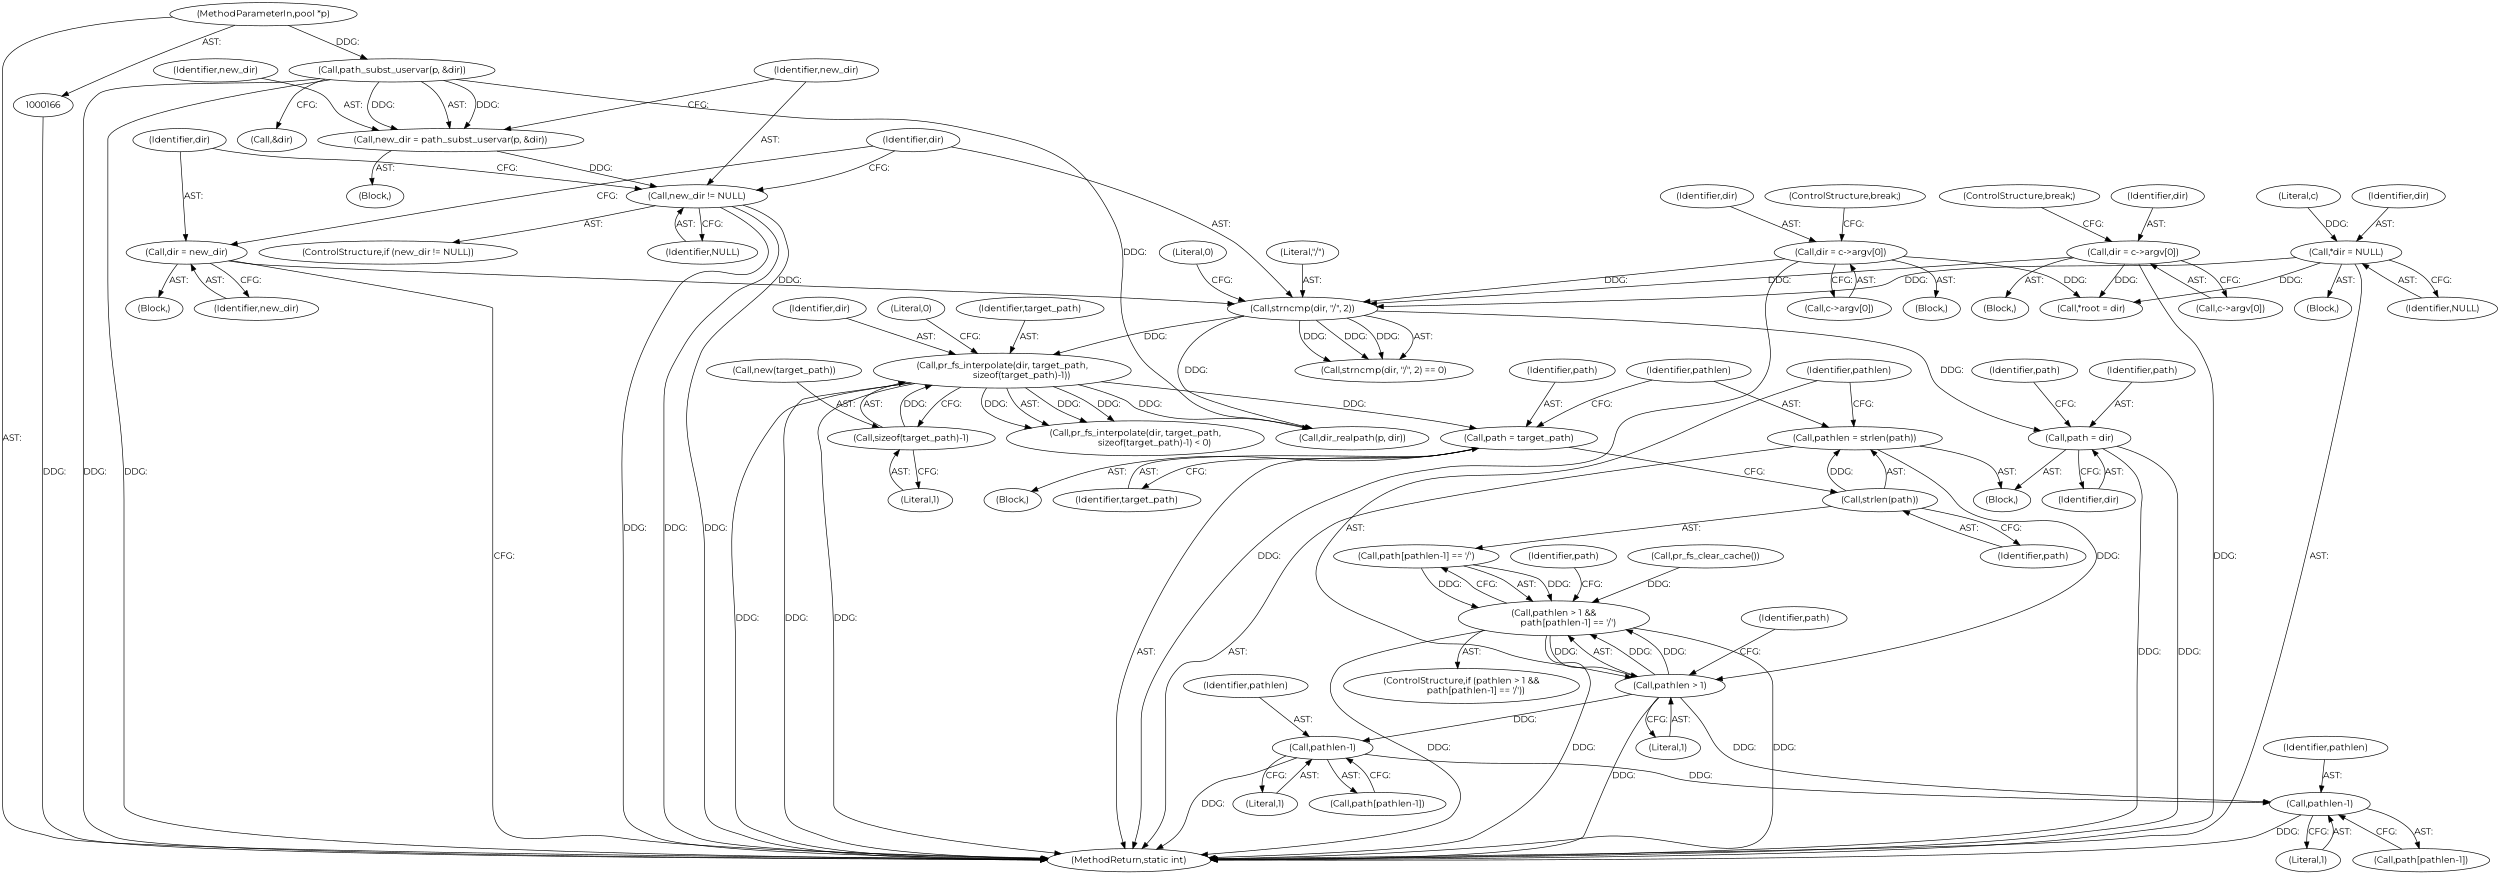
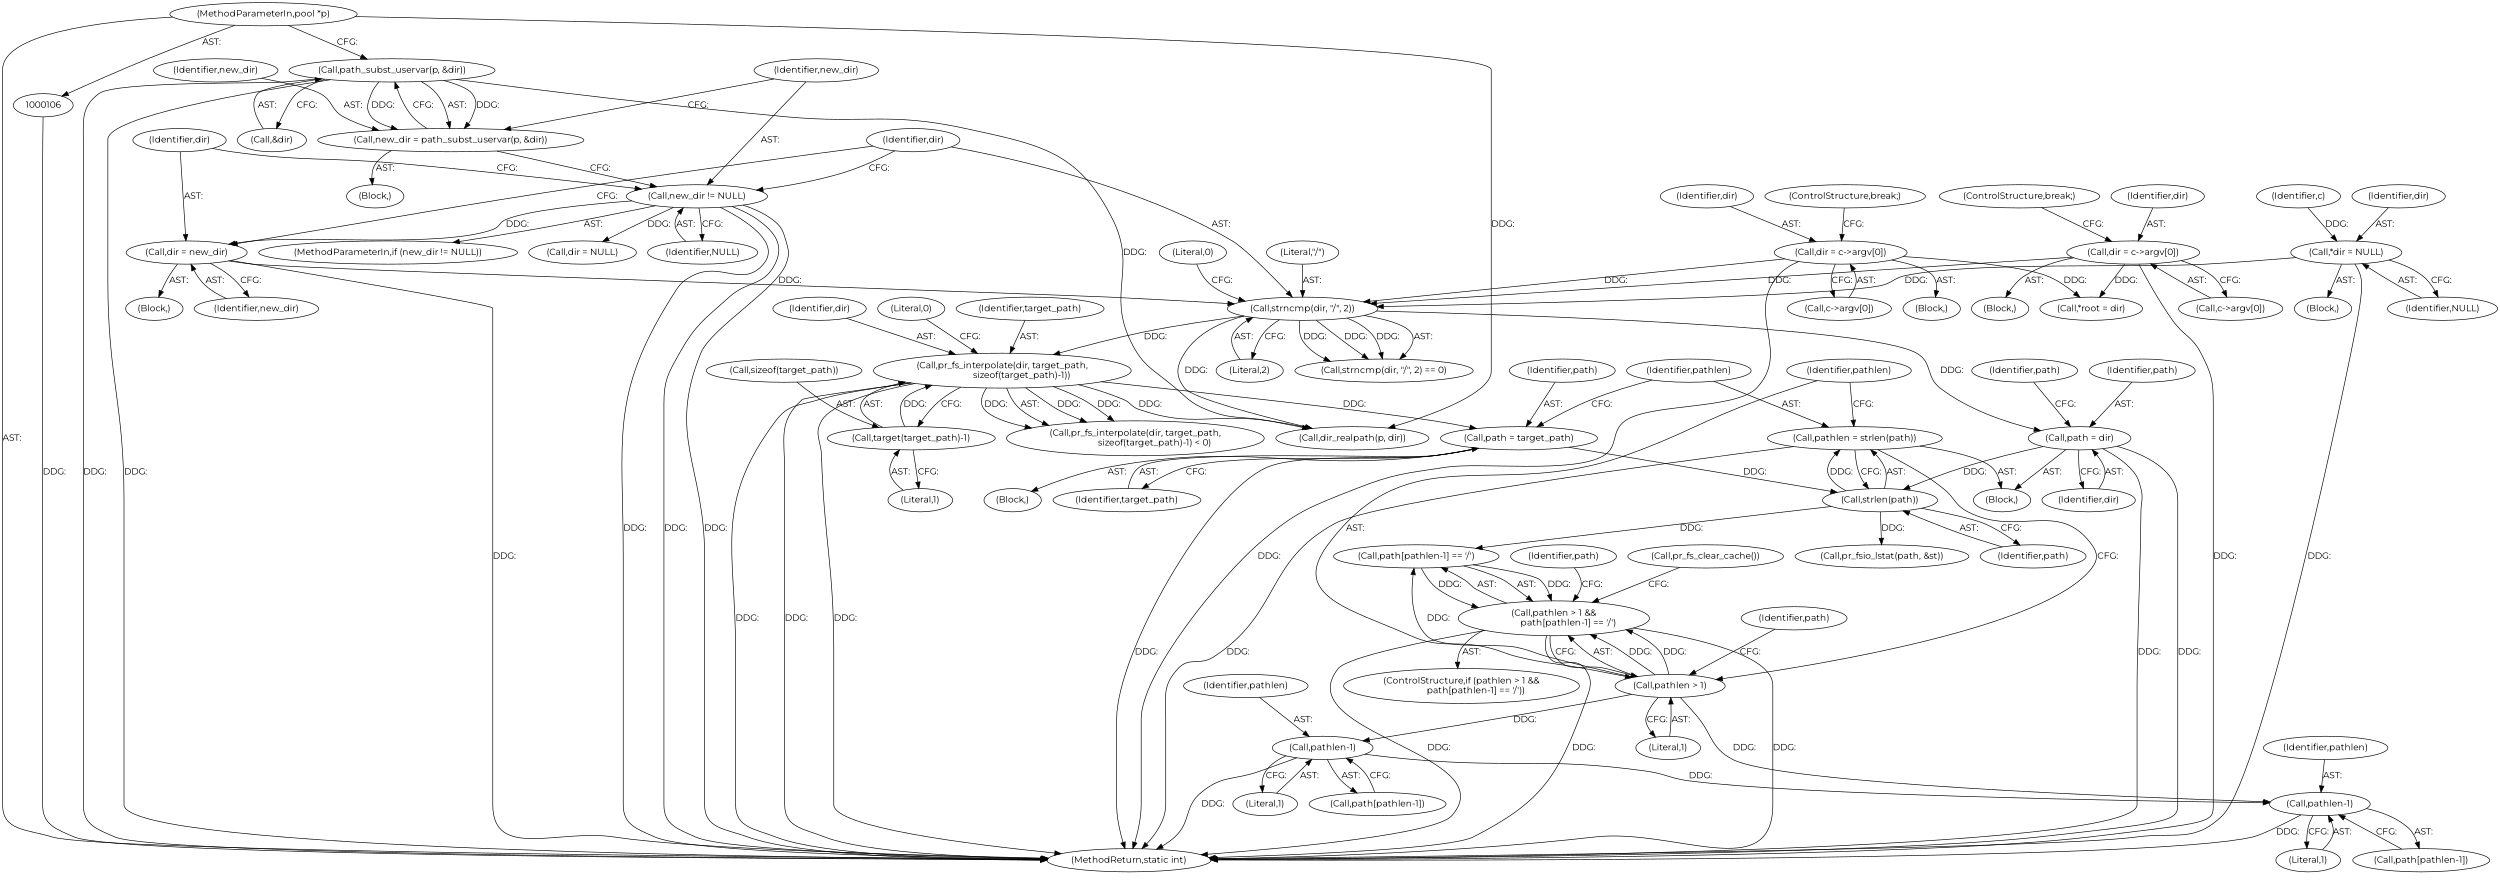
edge "(MethodParameterIn,pool *p)" -> "(Call,dir_realpath(p, dir))": added, label "DDG:"
edge "(MethodParameterIn,pool *p)" -> "(Call,path_subst_uservar(p, &dir))": label "DDG: " -> "CFG: "
edge "(Call,&dir)" -> "(Call,path_subst_uservar(p, &dir))": added, label "AST:"
node "1000166": label "1000166" -> "1000106"
edge "(Call,new_dir = path_subst_uservar(p, &dir))" -> "(Call,path_subst_uservar(p, &dir))": added, label "CFG:"
edge "(Call,new_dir = path_subst_uservar(p, &dir))" -> "(Call,new_dir != NULL)": label "DDG: " -> "CFG: "
node "(Literal,c)": label "(Literal,c)" -> "(Identifier,c)"
edge "(Call,new_dir != NULL)" -> "(Call,dir = new_dir)": added, label "DDG:"
node "(ControlStructure,if (new_dir != NULL))": label "(ControlStructure,if (new_dir != NULL))" -> "(MethodParameterIn,if (new_dir != NULL))"
node "(Call,dir = NULL)": added
edge "(Call,*dir = NULL)" -> "(Call,*root = dir)": removed, label "DDG:"
node "(Call,new(target_path))": label "(Call,new(target_path))" -> "(Call,sizeof(target_path))"
node "(Literal,2)": added
node "(Call,sizeof(target_path)-1)": label "(Call,sizeof(target_path)-1)" -> "(Call,target(target_path)-1)"
edge "(Call,path = dir)" -> "(Call,strlen(path))": added, label "DDG:"
edge "(Call,pathlen = strlen(path))" -> "(Call,strlen(path))": added, label "CFG:"
edge "(Call,path = target_path)" -> "(Call,strlen(path))": label "CFG: " -> "DDG: "
edge "(Call,strlen(path))" -> "(Call,path[pathlen-1] == '/')": label "AST: " -> "DDG: "
edge "(Call,dir = new_dir)" -> "(MethodReturn,static int)": label "CFG: " -> "DDG: "
node "(Call,pr_fsio_lstat(path, &st))": added
edge "(Call,pathlen = strlen(path))" -> "(Call,pathlen > 1)": label "DDG: " -> "CFG: "
edge "(Call,*dir = NULL)" -> "(MethodReturn,static int)": label "AST: " -> "DDG: "
edge "(Call,pathlen > 1 && path[pathlen-1] == '/')" -> "(Call,path[pathlen-1] == '/')": label "CFG: " -> "AST: "
edge "(Call,pr_fs_clear_cache())" -> "(Call,pathlen > 1 && path[pathlen-1] == '/')": label "DDG: " -> "CFG: "
edge "(Call,path = target_path)" -> "(MethodReturn,static int)": label "AST: " -> "DDG: "
edge "(Call,pathlen = strlen(path))" -> "(MethodReturn,static int)": label "AST: " -> "DDG: "
edge "(Call,pathlen > 1 && path[pathlen-1] == '/')" -> "(Call,pathlen > 1)": label "DDG: " -> "CFG: "
edge "(Call,pathlen > 1)" -> "(MethodReturn,static int)": now "(Call,pathlen > 1)" -> "(Call,path[pathlen-1] == '/')"
